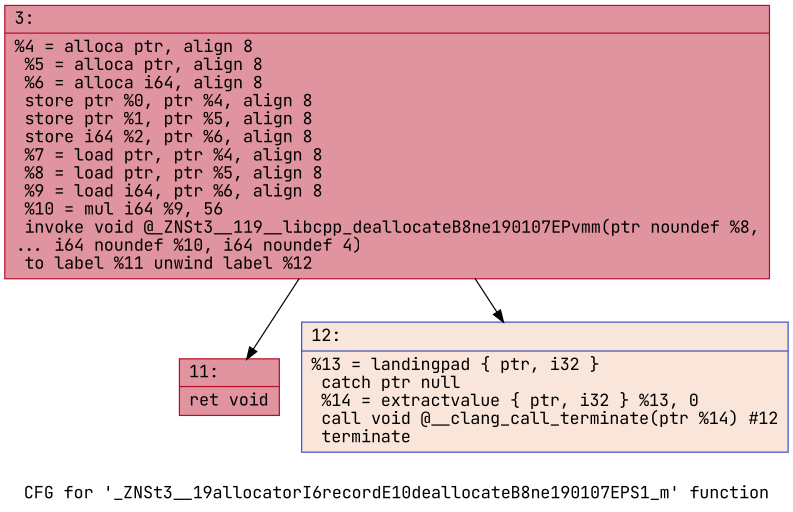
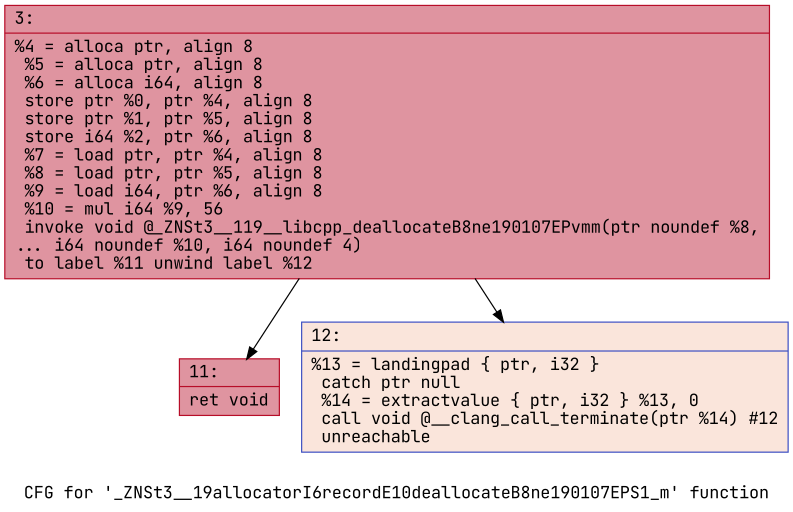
node "12:": text "terminate" -> "unreachable"
